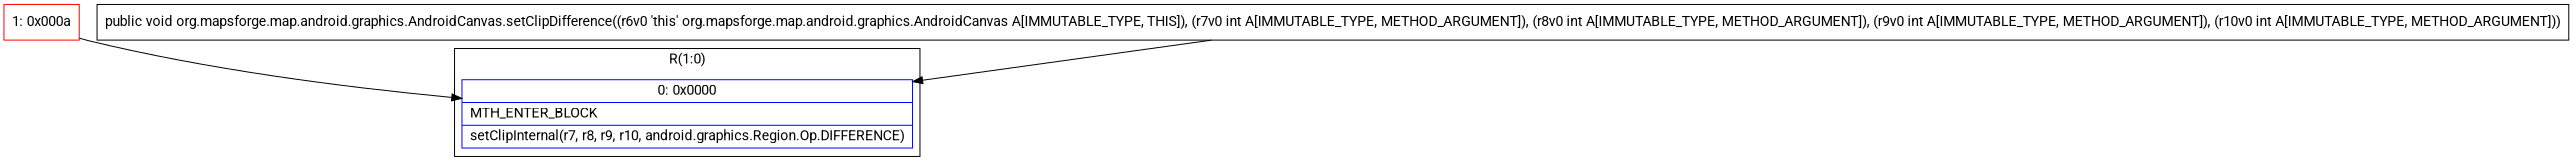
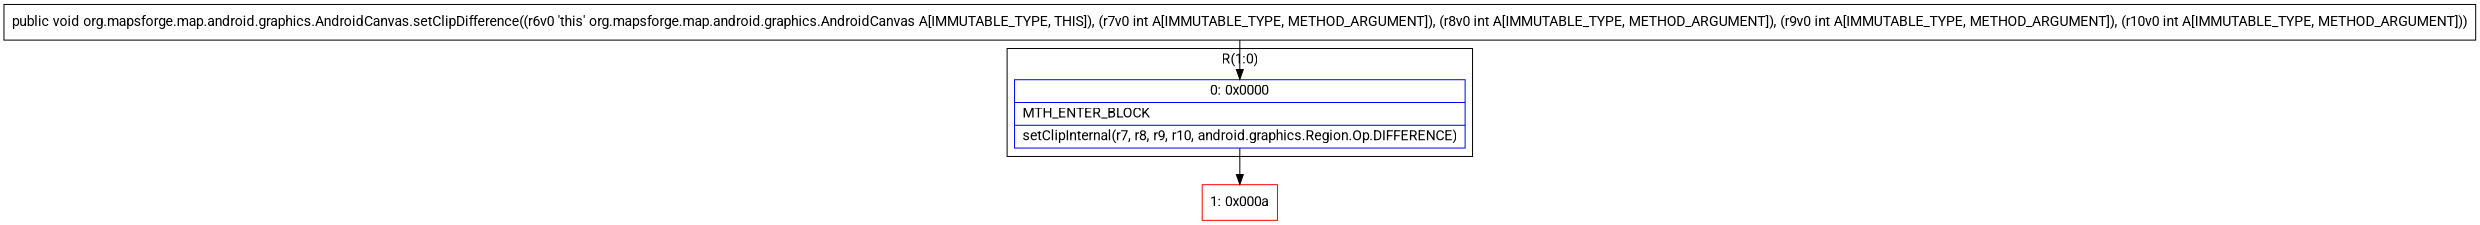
edge "1: 0x000a" -> "0: 0x0000": reversed
